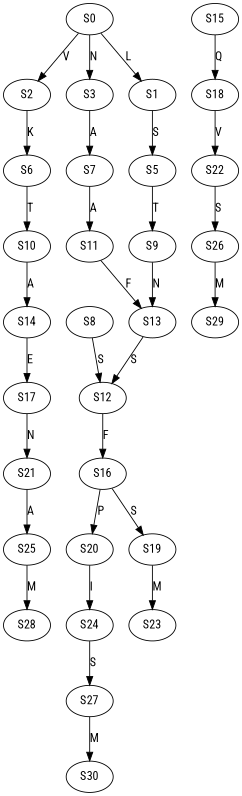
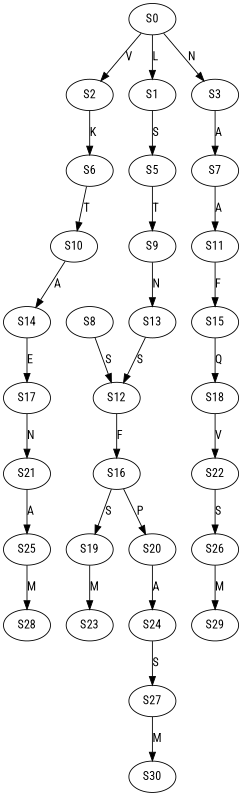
edge "S11" -> "S13": now "S11" -> "S15"
edge "S20" -> "S24": label "I" -> "A"
